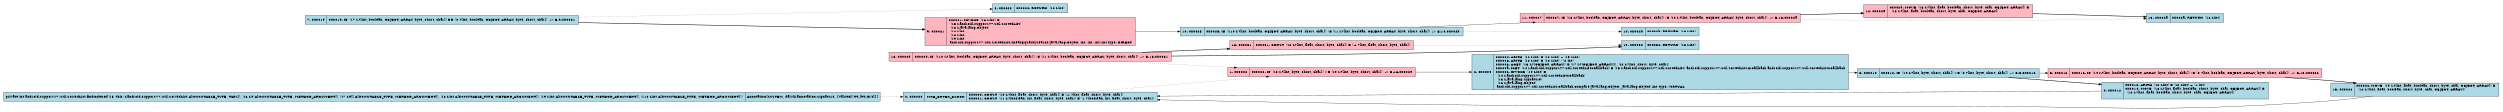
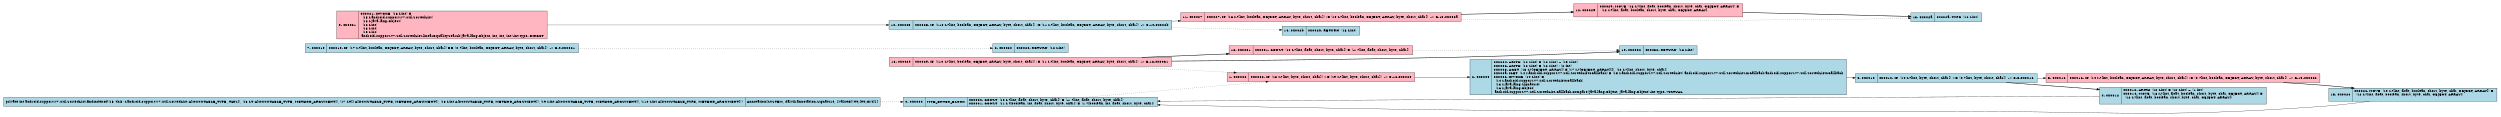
node "13: 0x002a": text "0x002a: RETURN  (r6 I:int)" -> "0x002a: TYPE  (r6 I:int)"
edge "7: 0x001e" -> "9: 0x0021": removed
